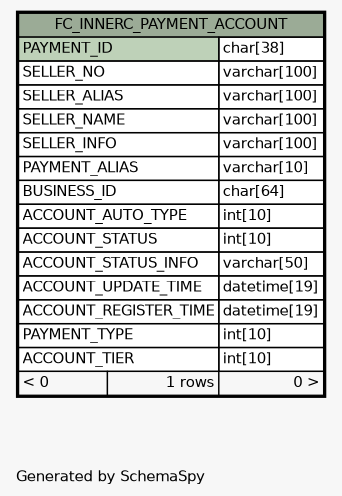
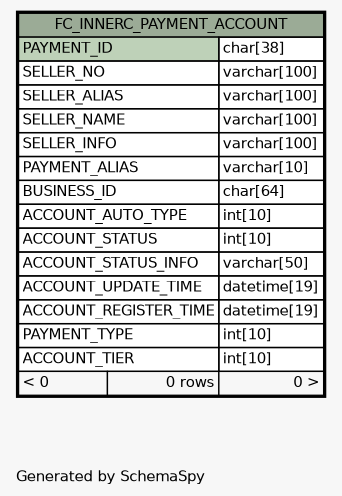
node "FC_INNERC_PAYMENT_ACCOUNT": text "1 rows" -> "0 rows"
